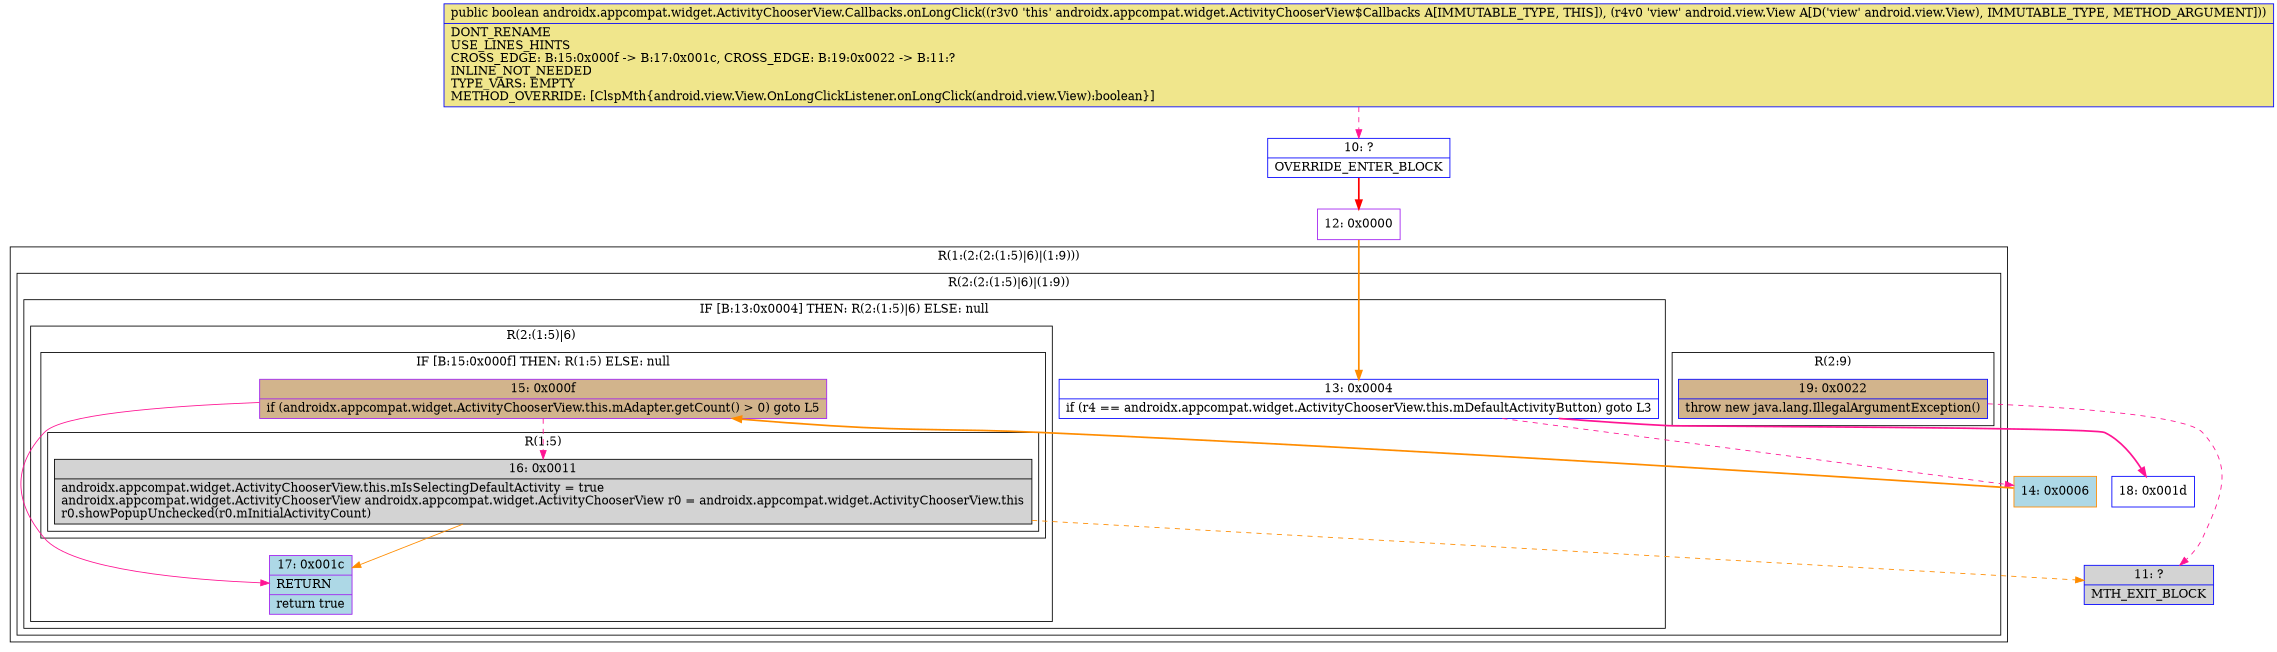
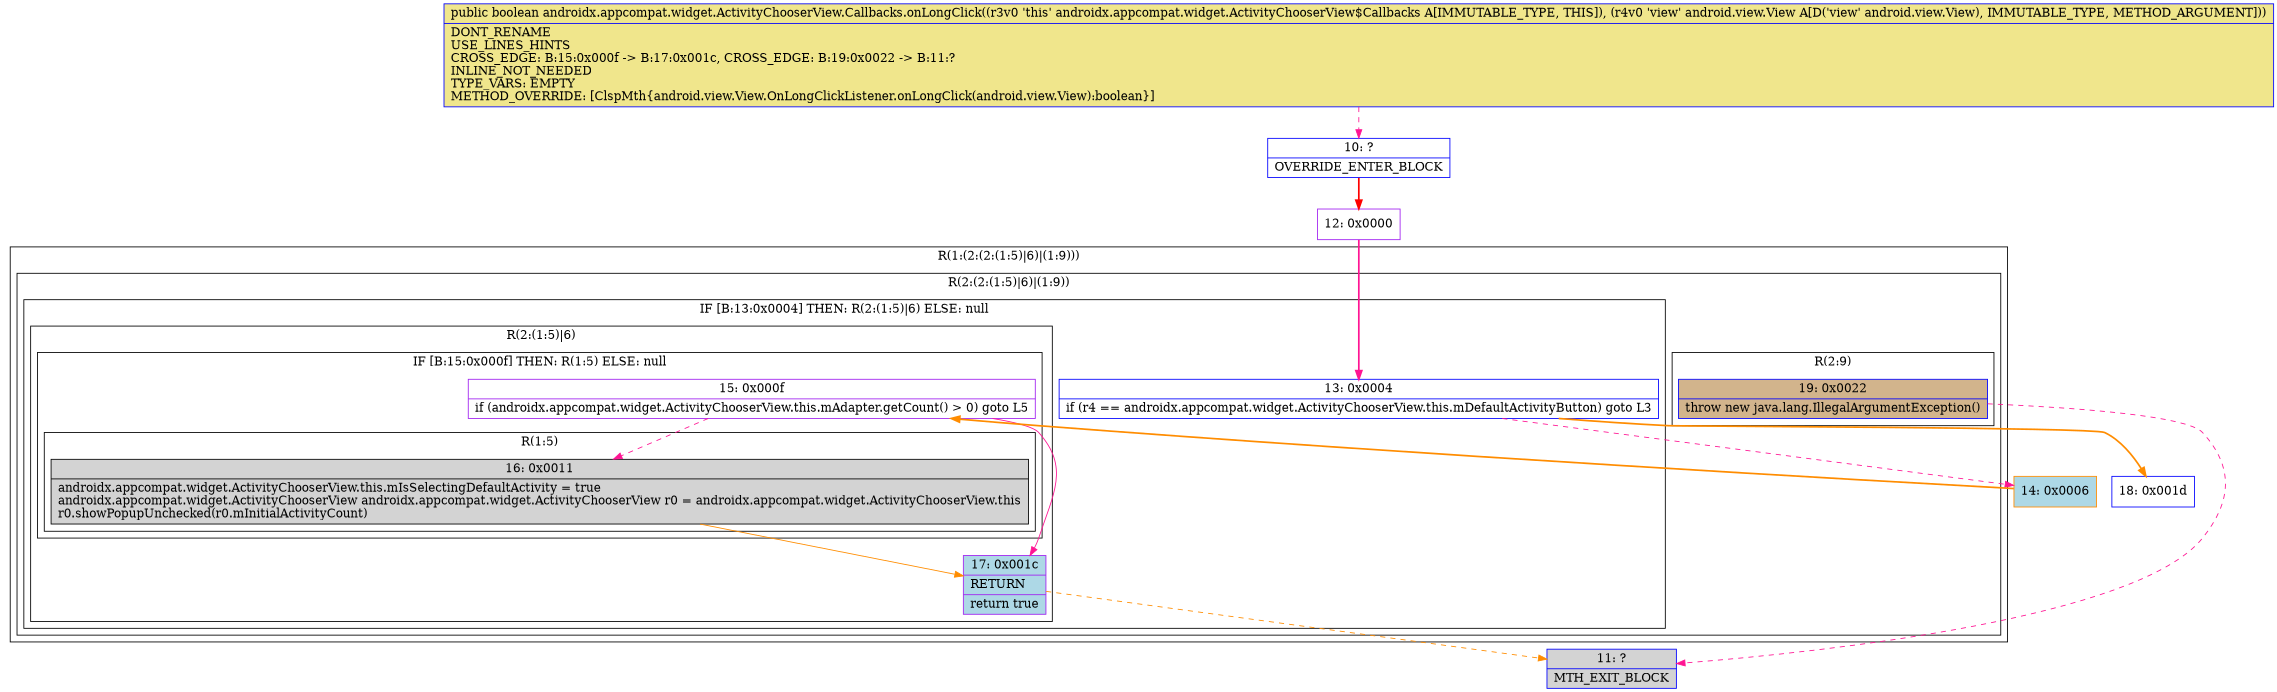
edge "12: 0x0000" -> "13: 0x0004": color darkorange -> deeppink
node "15: 0x000f": fillcolor tan -> white
edge "13: 0x0004" -> "18: 0x001d": color deeppink -> darkorange
edge "16: 0x0011" -> "11: ?": now "17: 0x001c" -> "11: ?"
